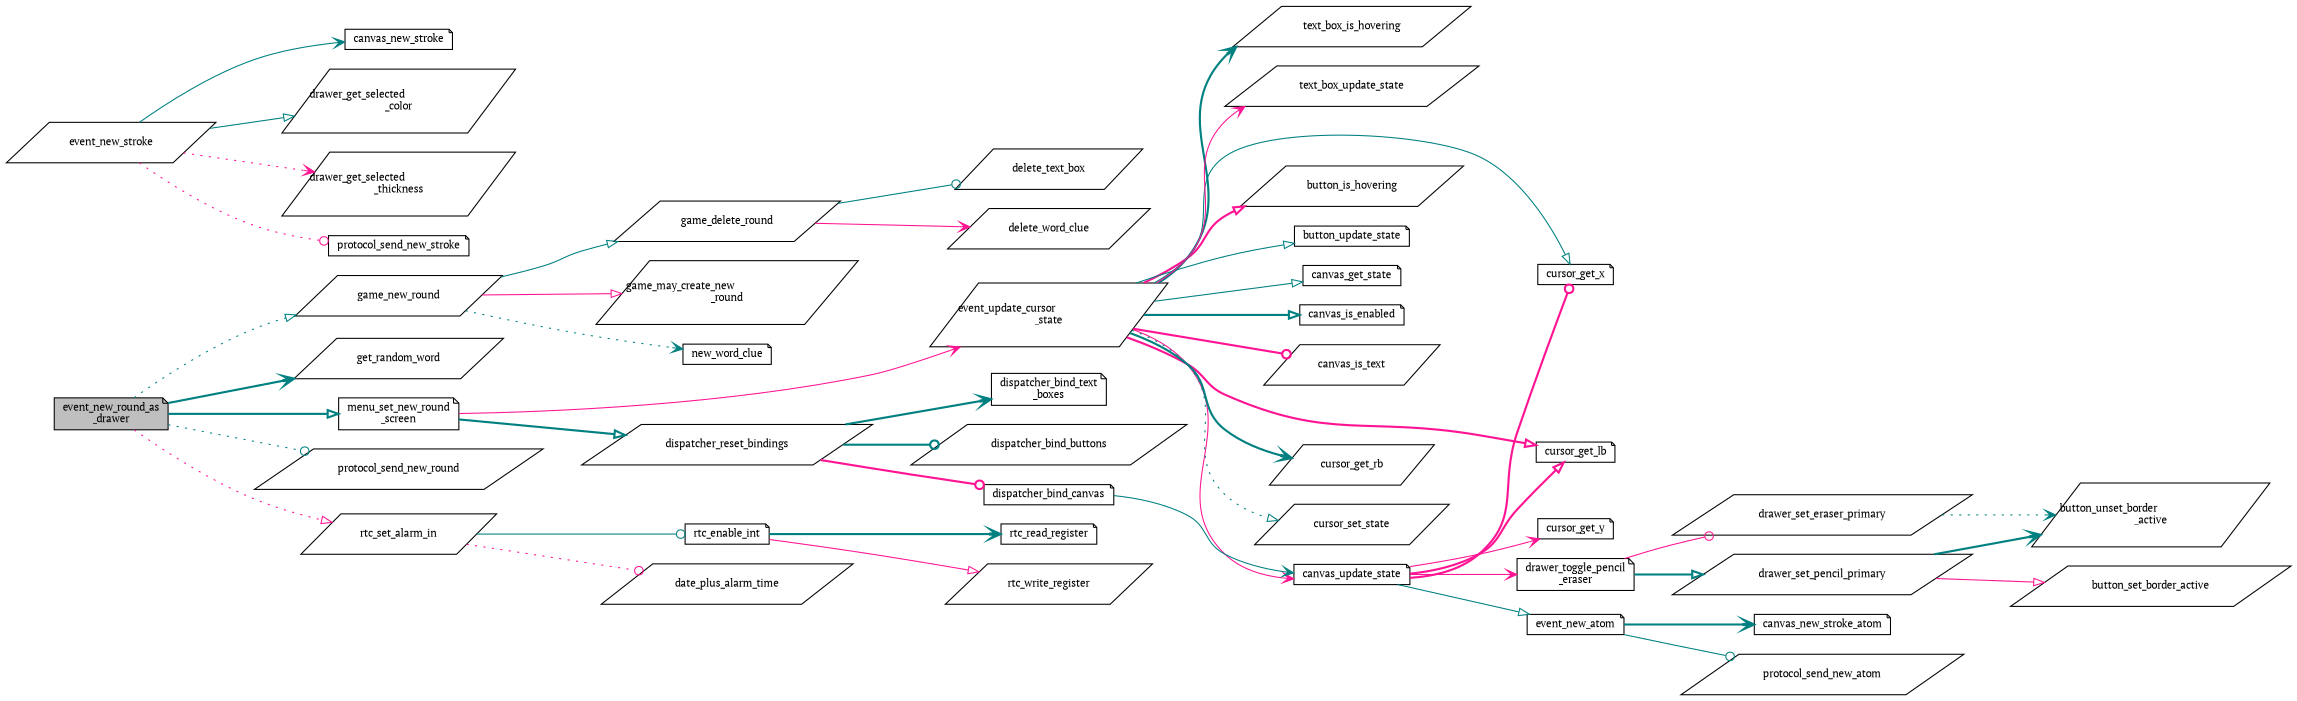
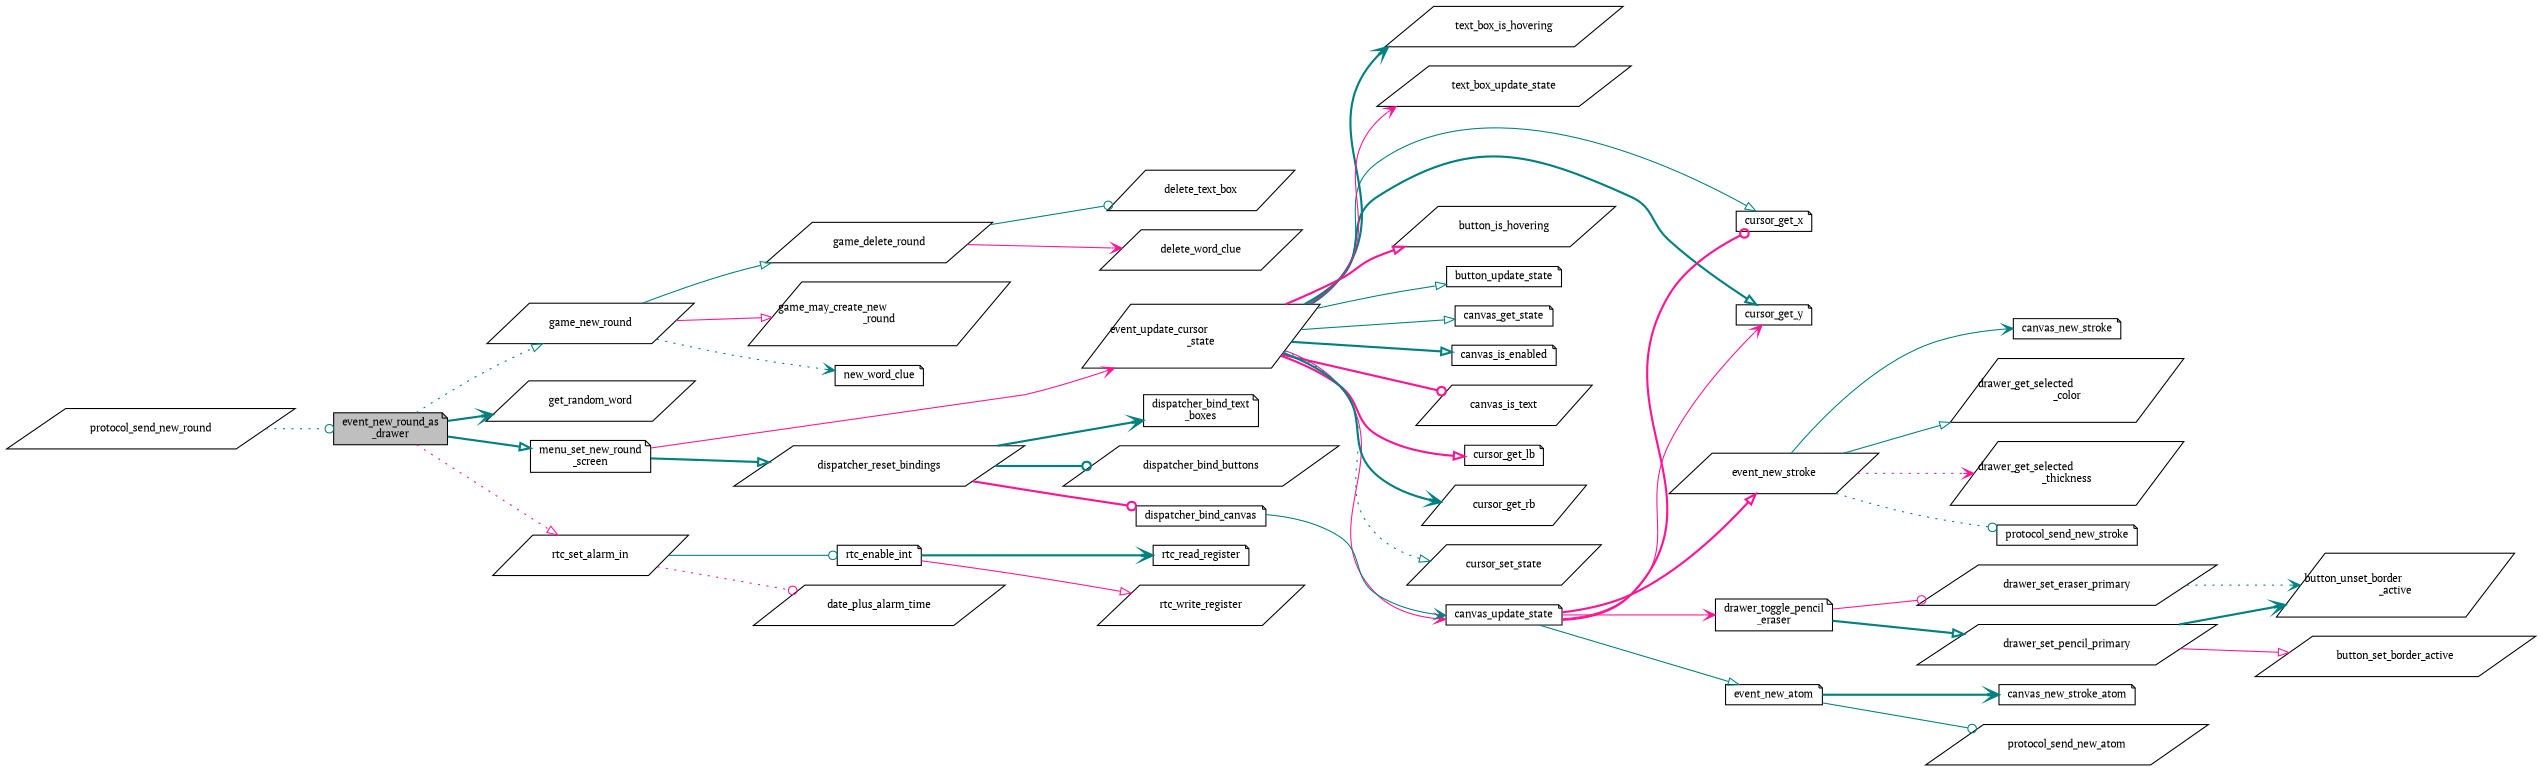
edge "event_update_cursor _state" -> "cursor_get_y": added
edge "event_new_stroke" -> "protocol_send_new_stroke": color deeppink -> teal
edge "event_new_round_as _drawer" -> "protocol_send_new_round": reversed
edge "canvas_update_state" -> "cursor_get_lb": now "canvas_update_state" -> "event_new_stroke"
